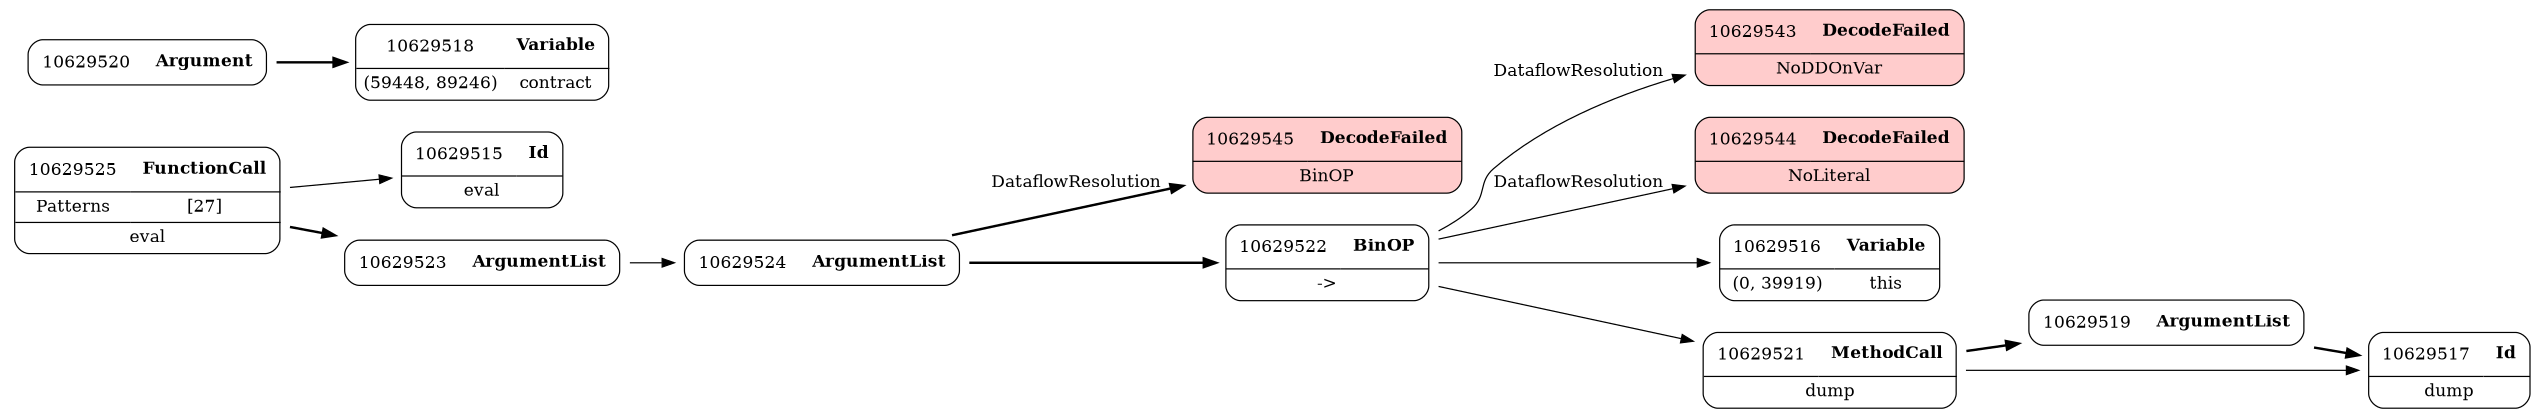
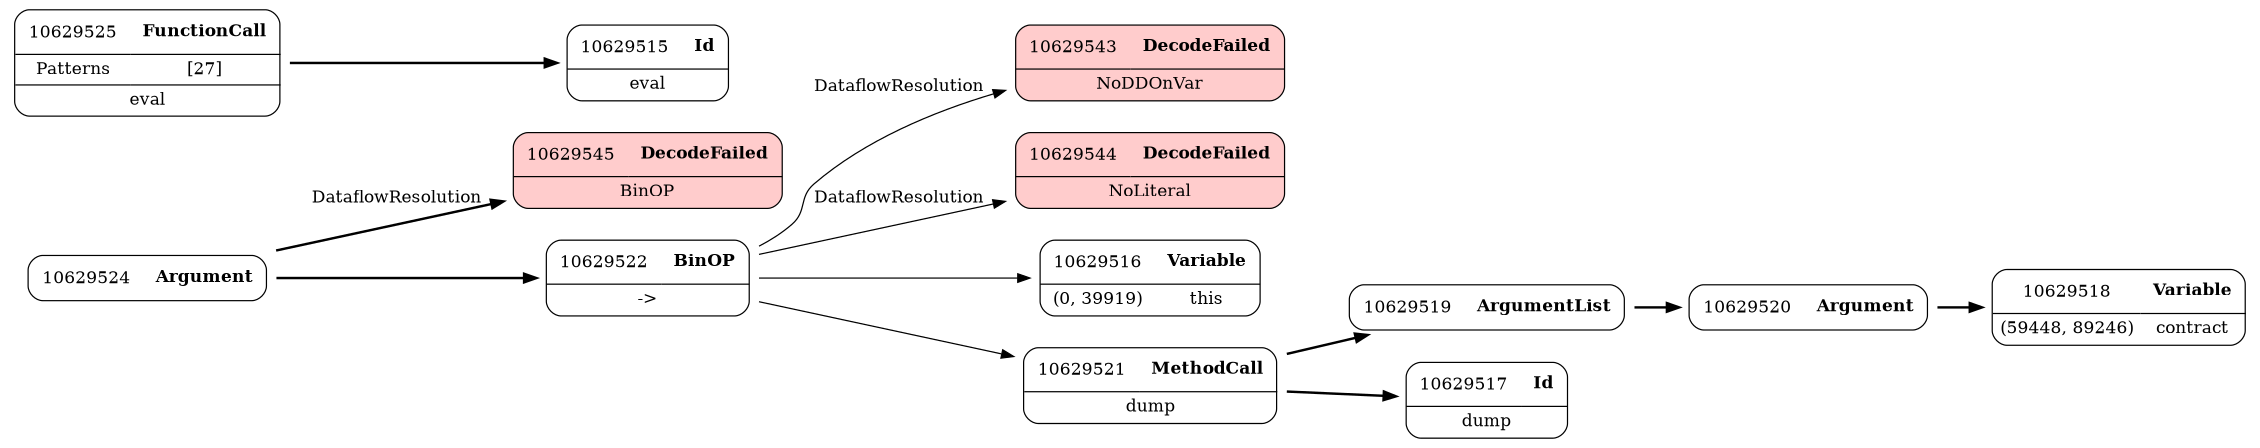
edge "10629525" -> "10629515": style solid -> bold
node "10629524": text "ArgumentList" -> "Argument"
node "10629523": removed
edge "10629519" -> "10629517": now "10629519" -> "10629520"
edge "10629521" -> "10629517": style solid -> bold
